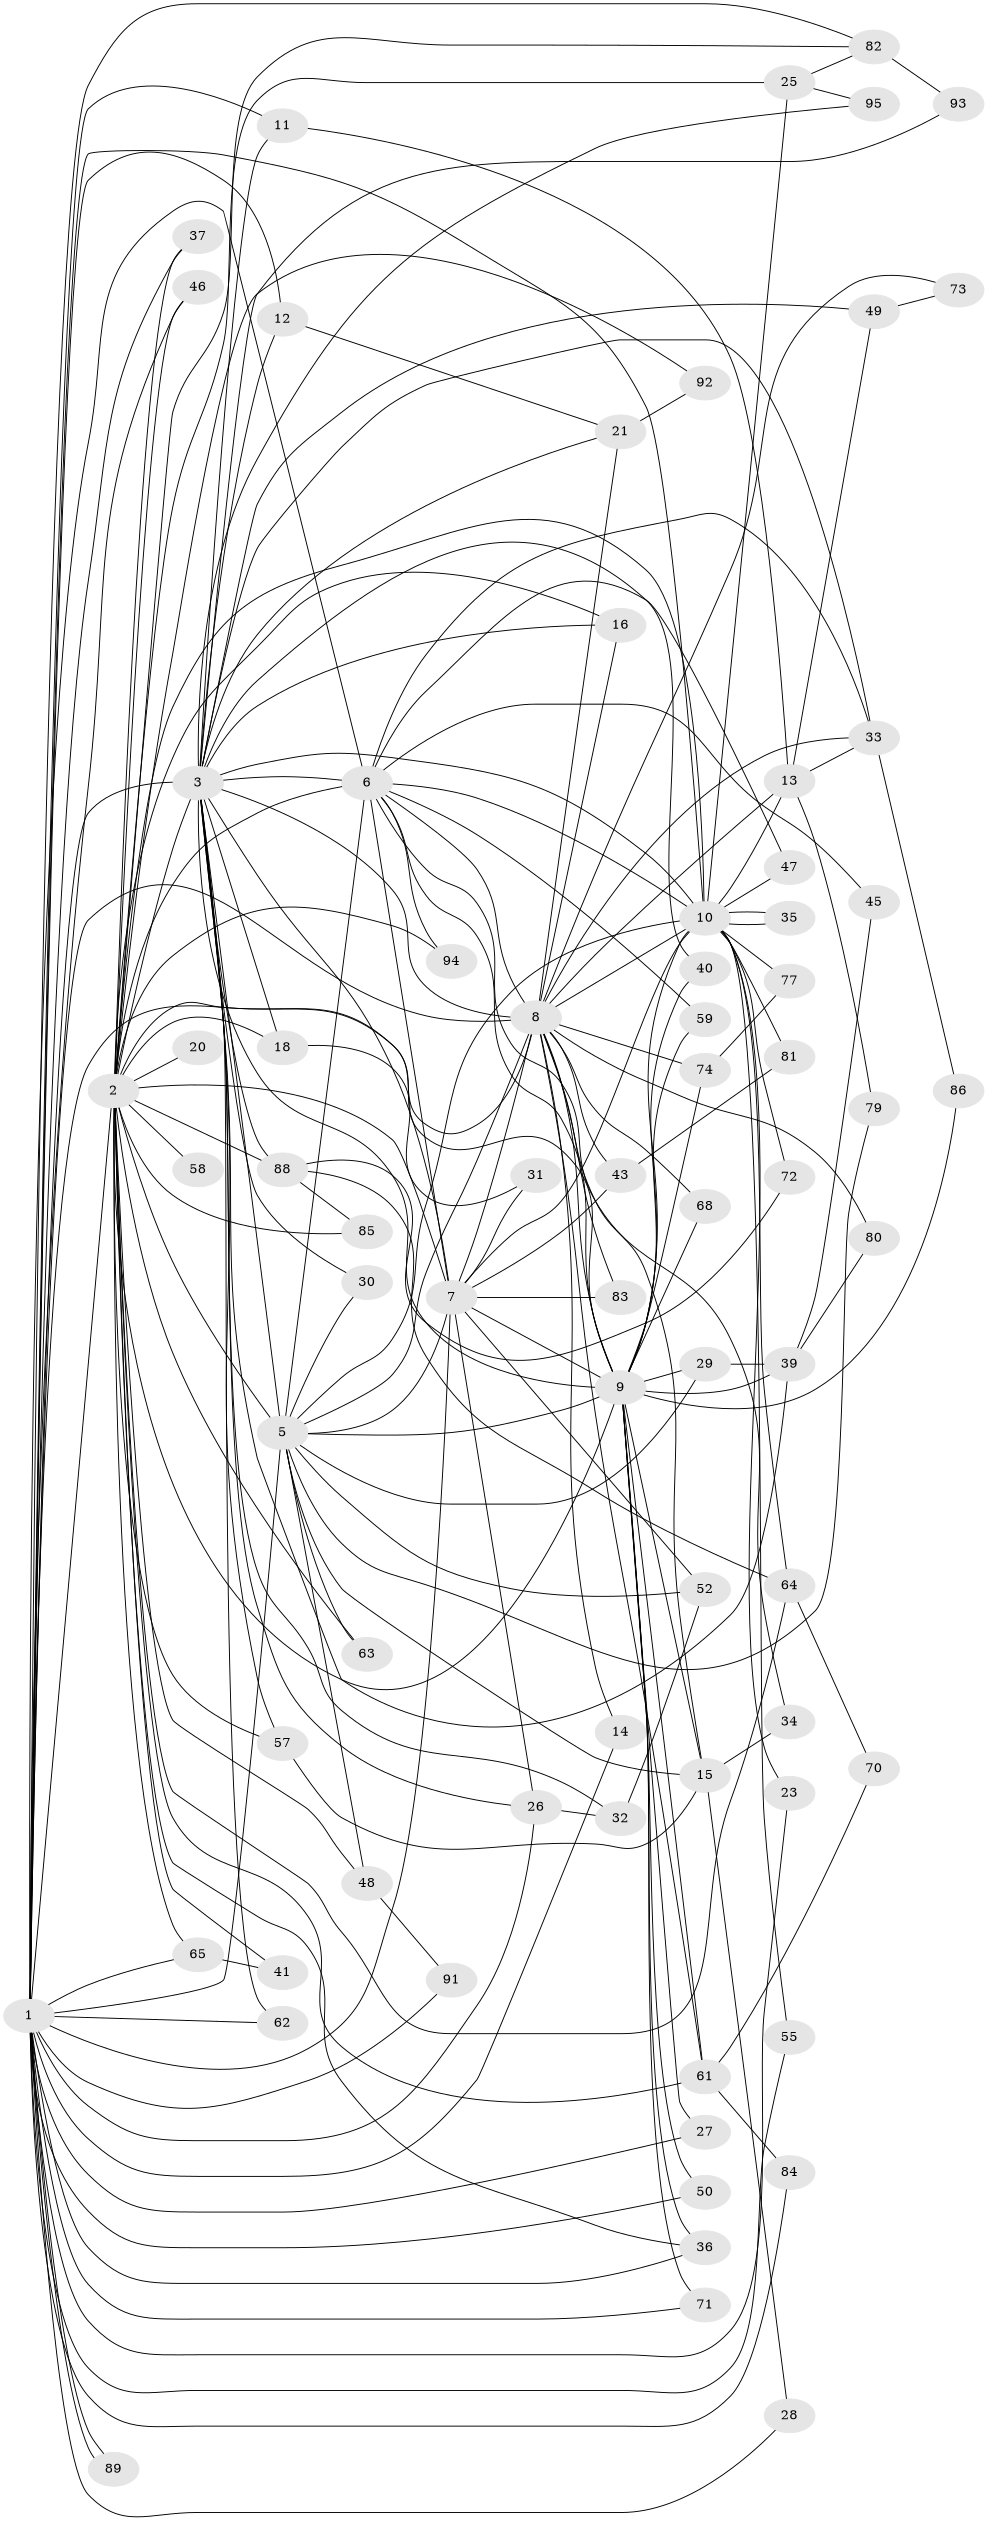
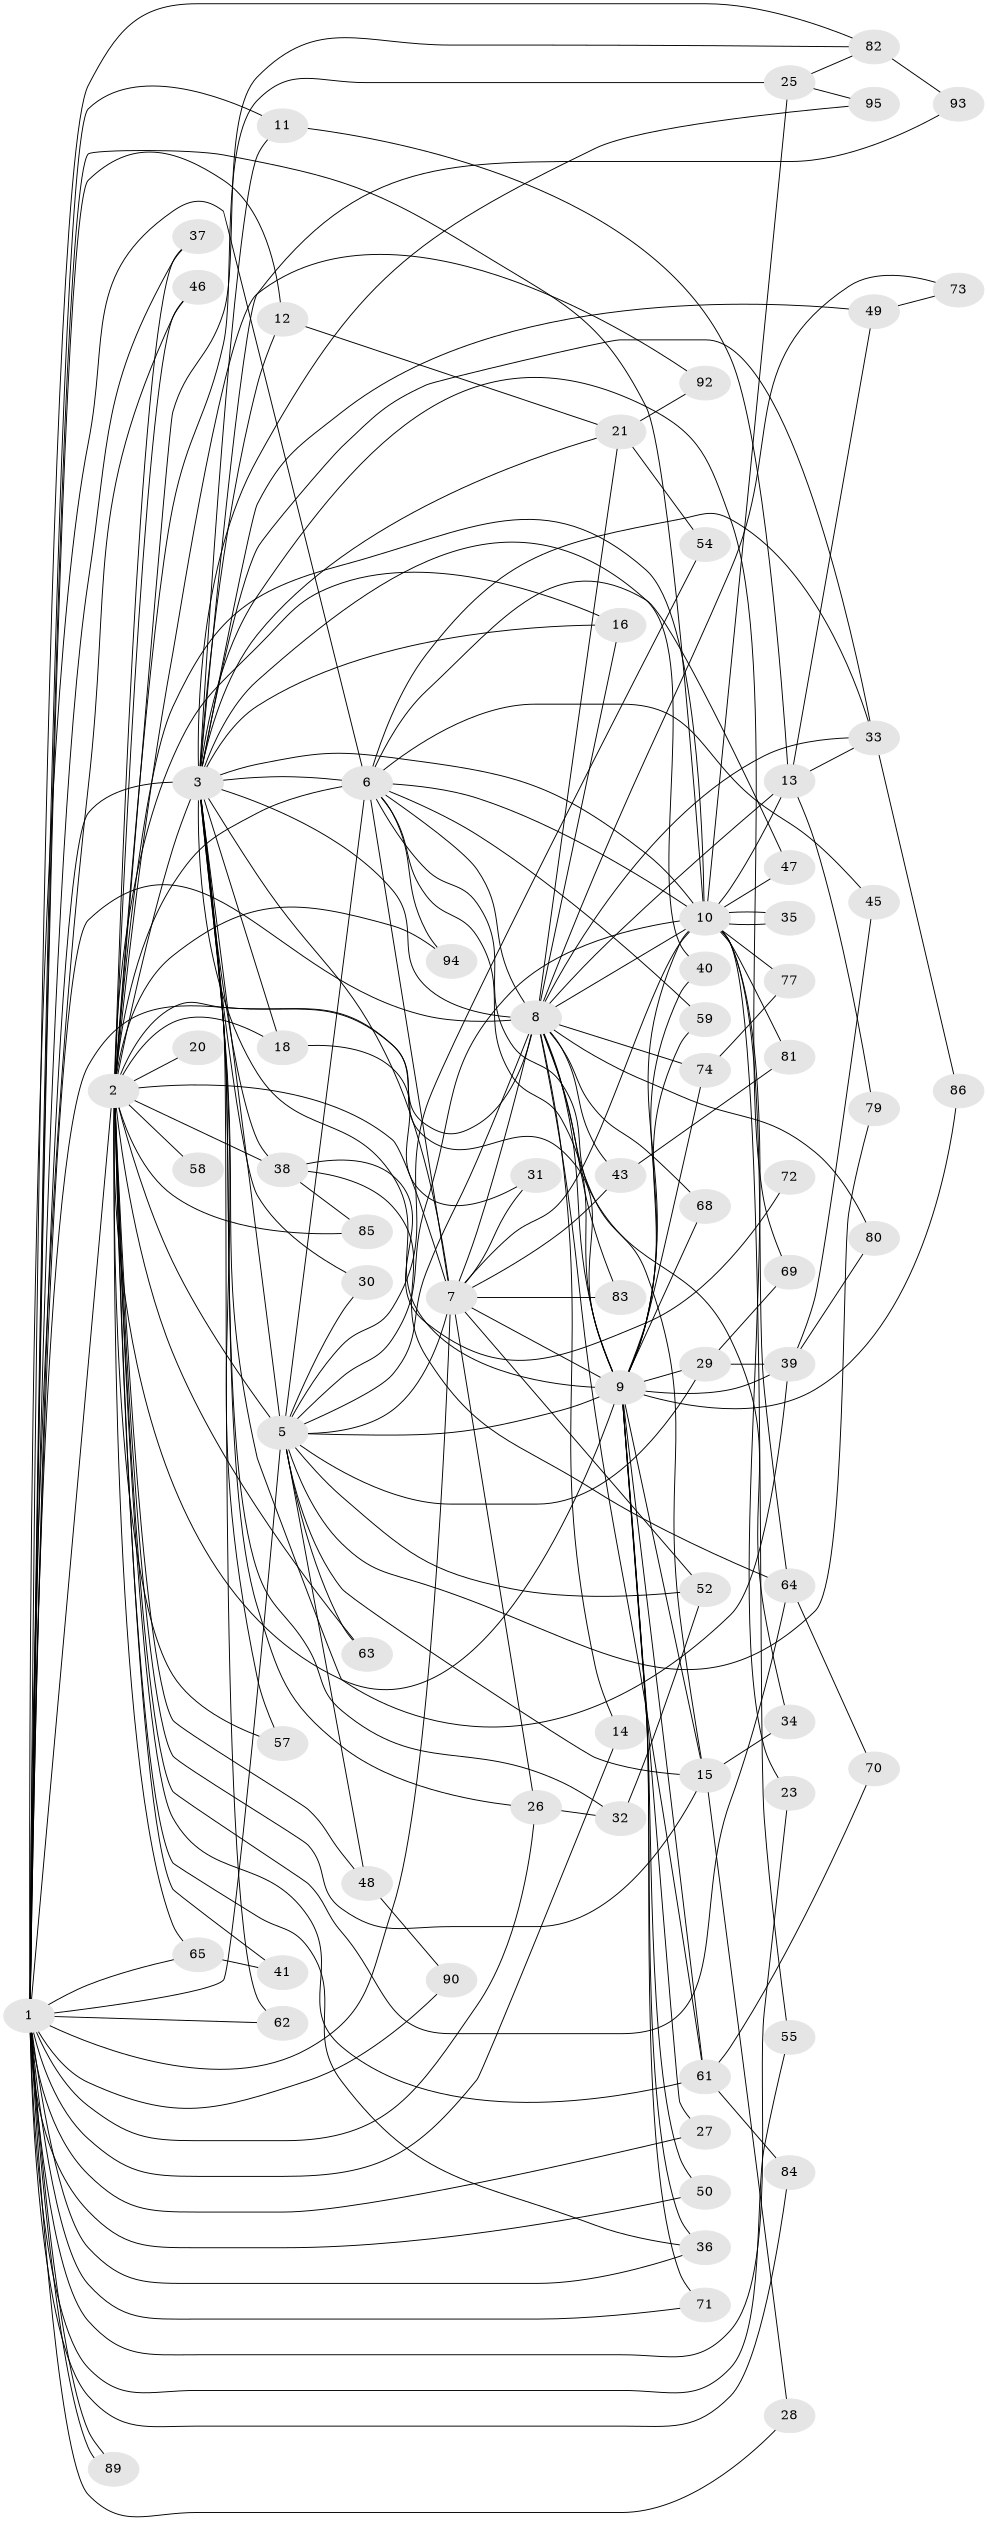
node "54": added
edge "10" -- "72": removed
node "88": label "88" -> "38"
node "69": added
edge "57" -- "15": now "2" -- "15"
node "91": label "91" -> "90"
